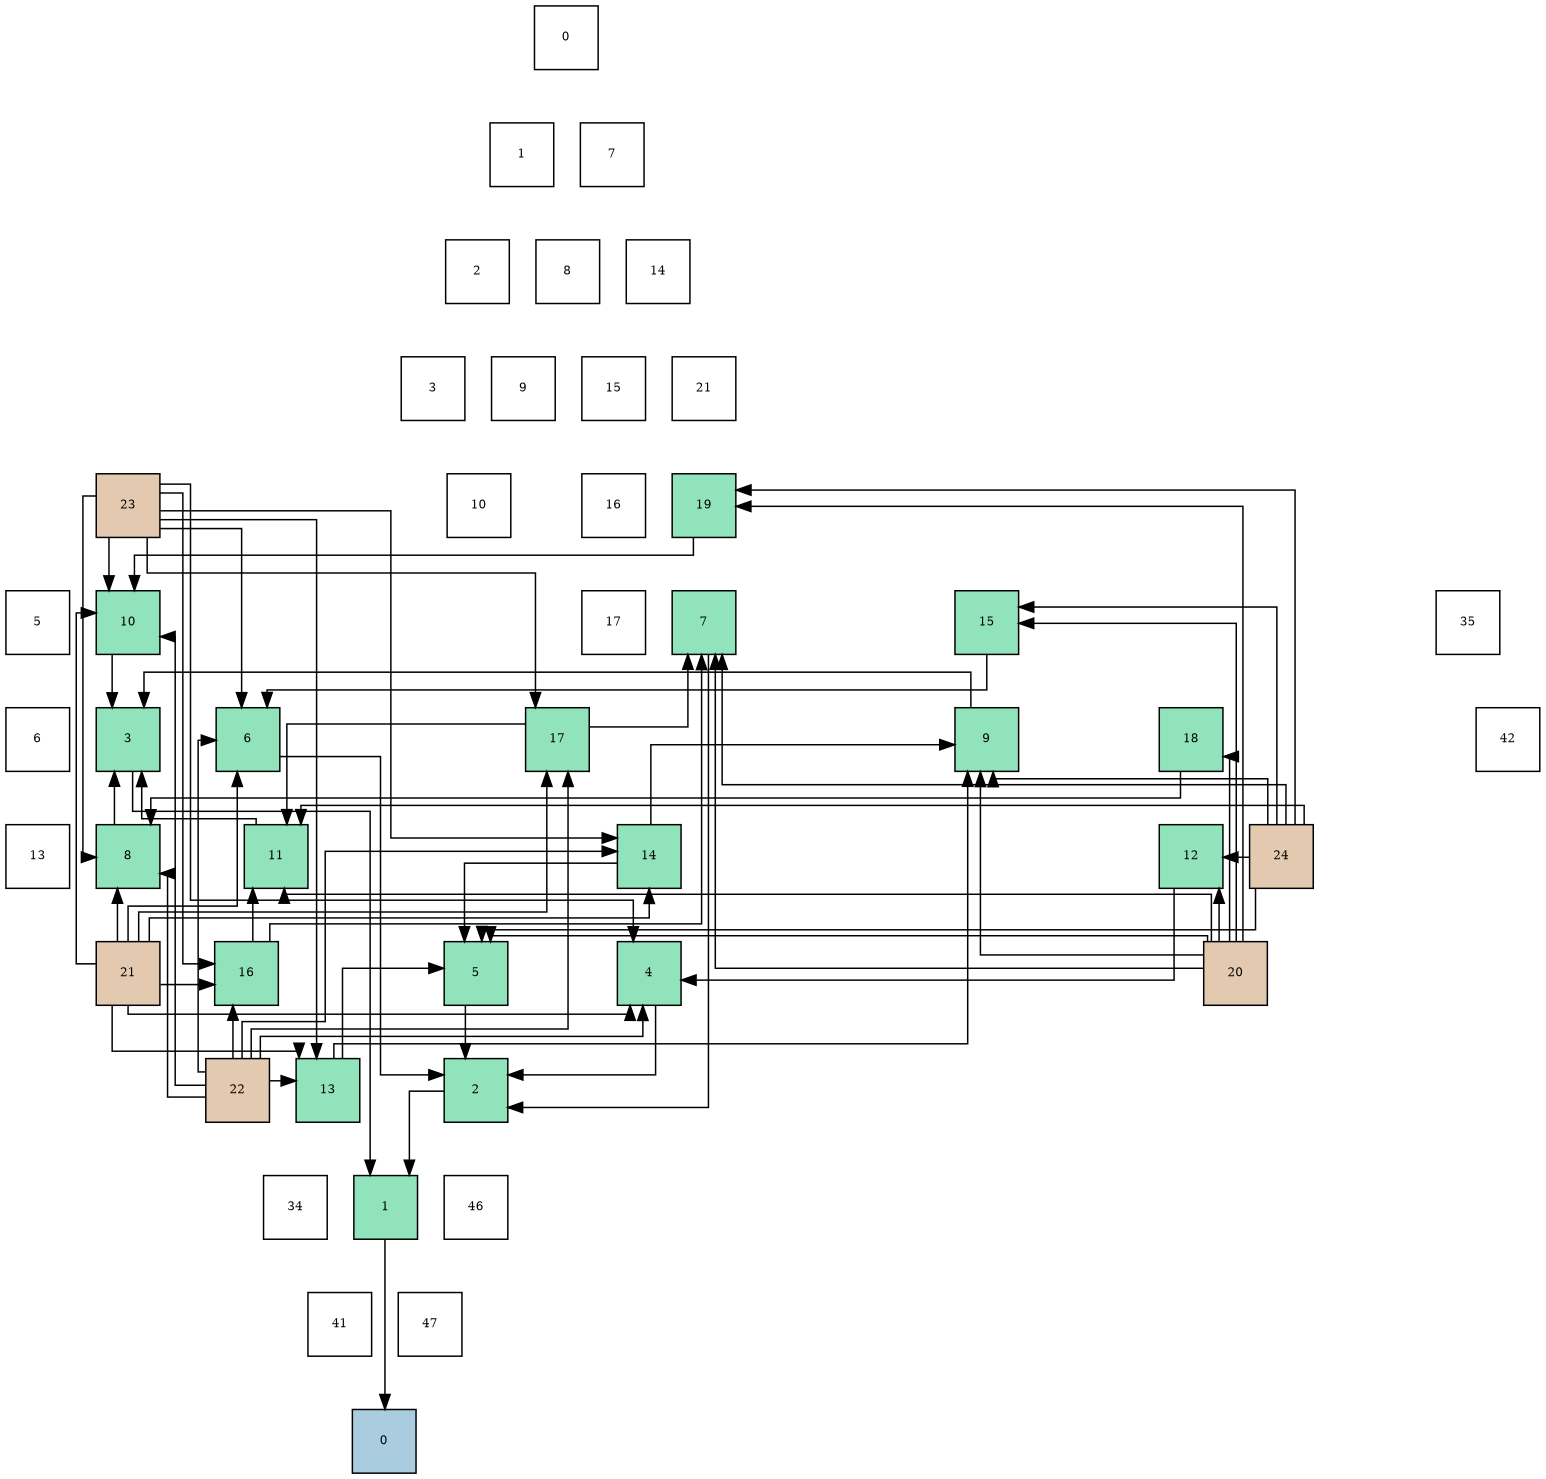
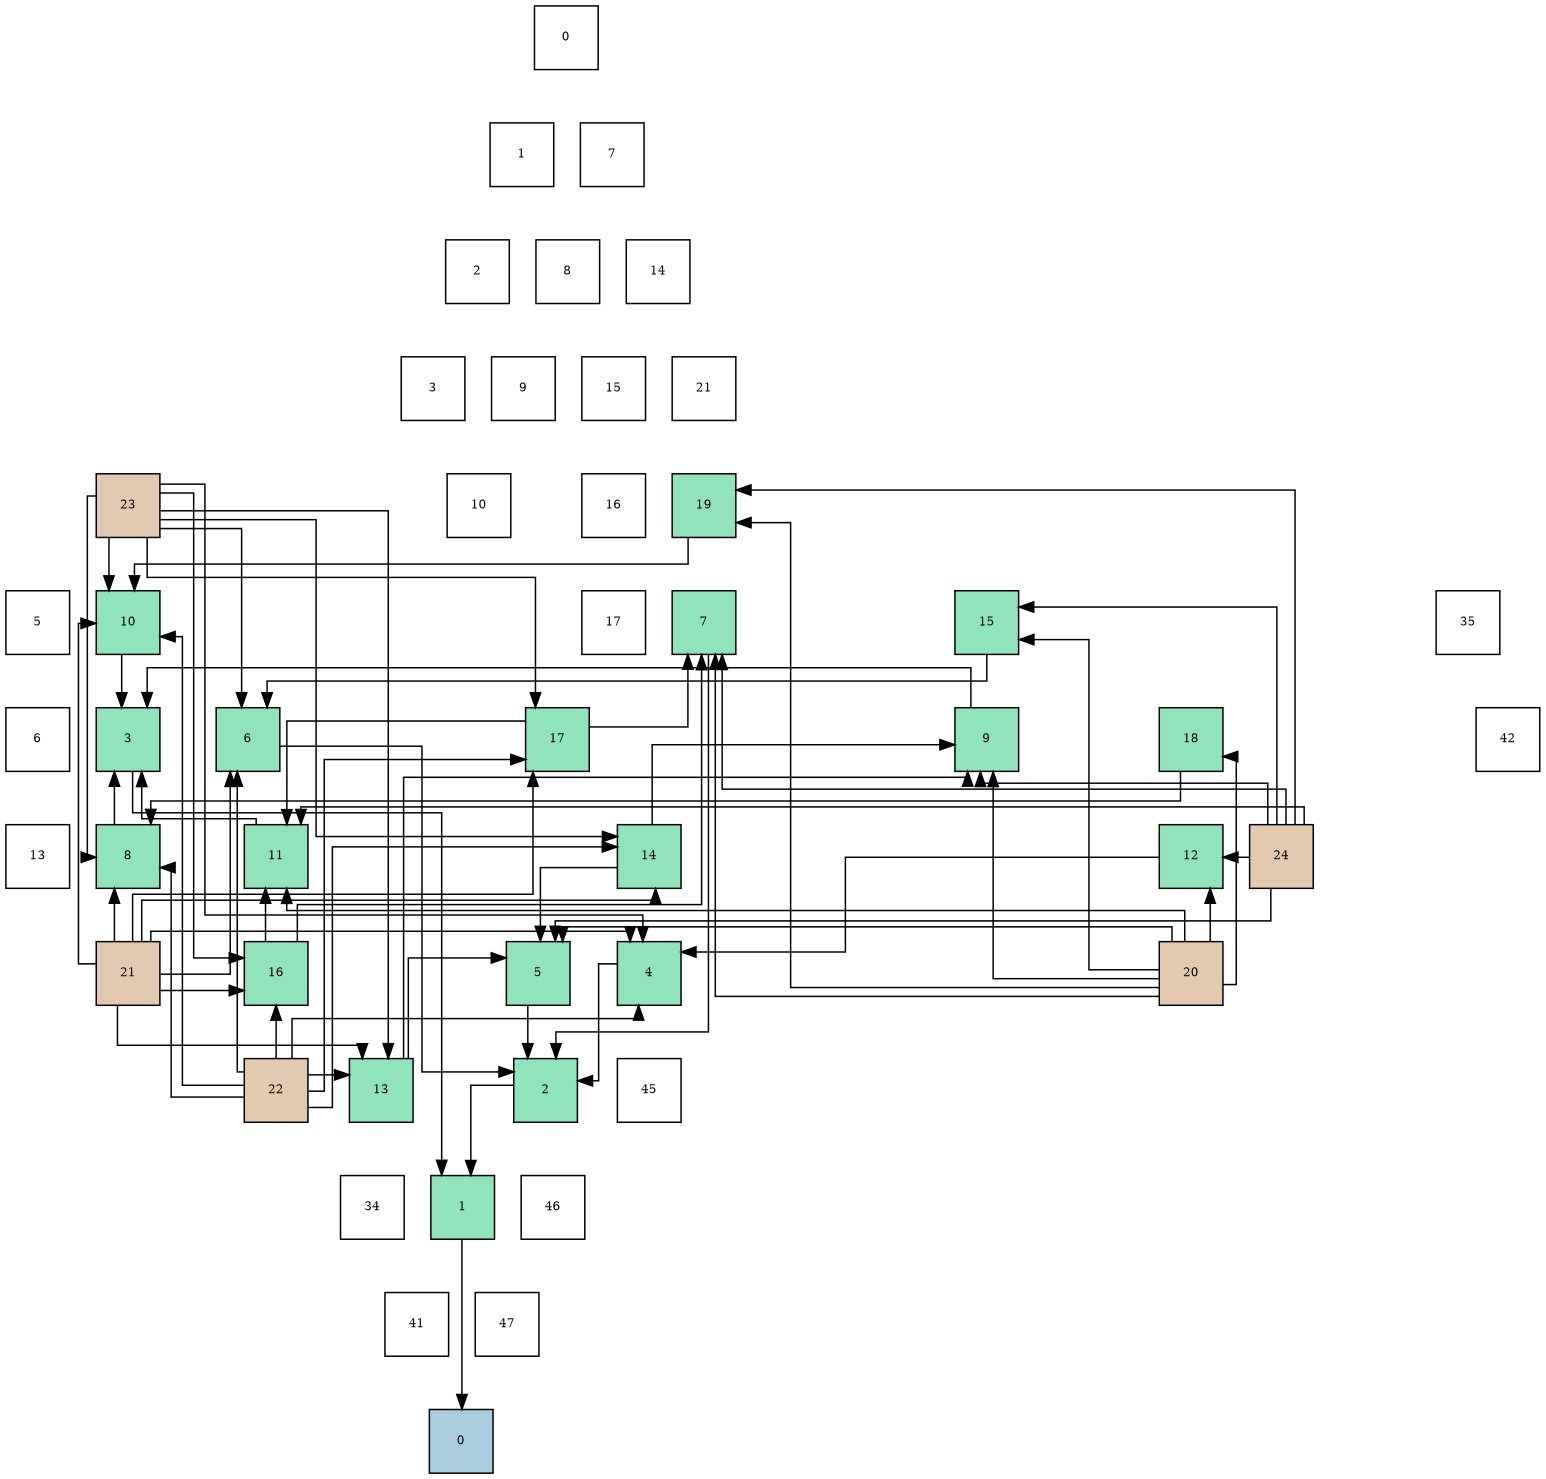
node "45": added
